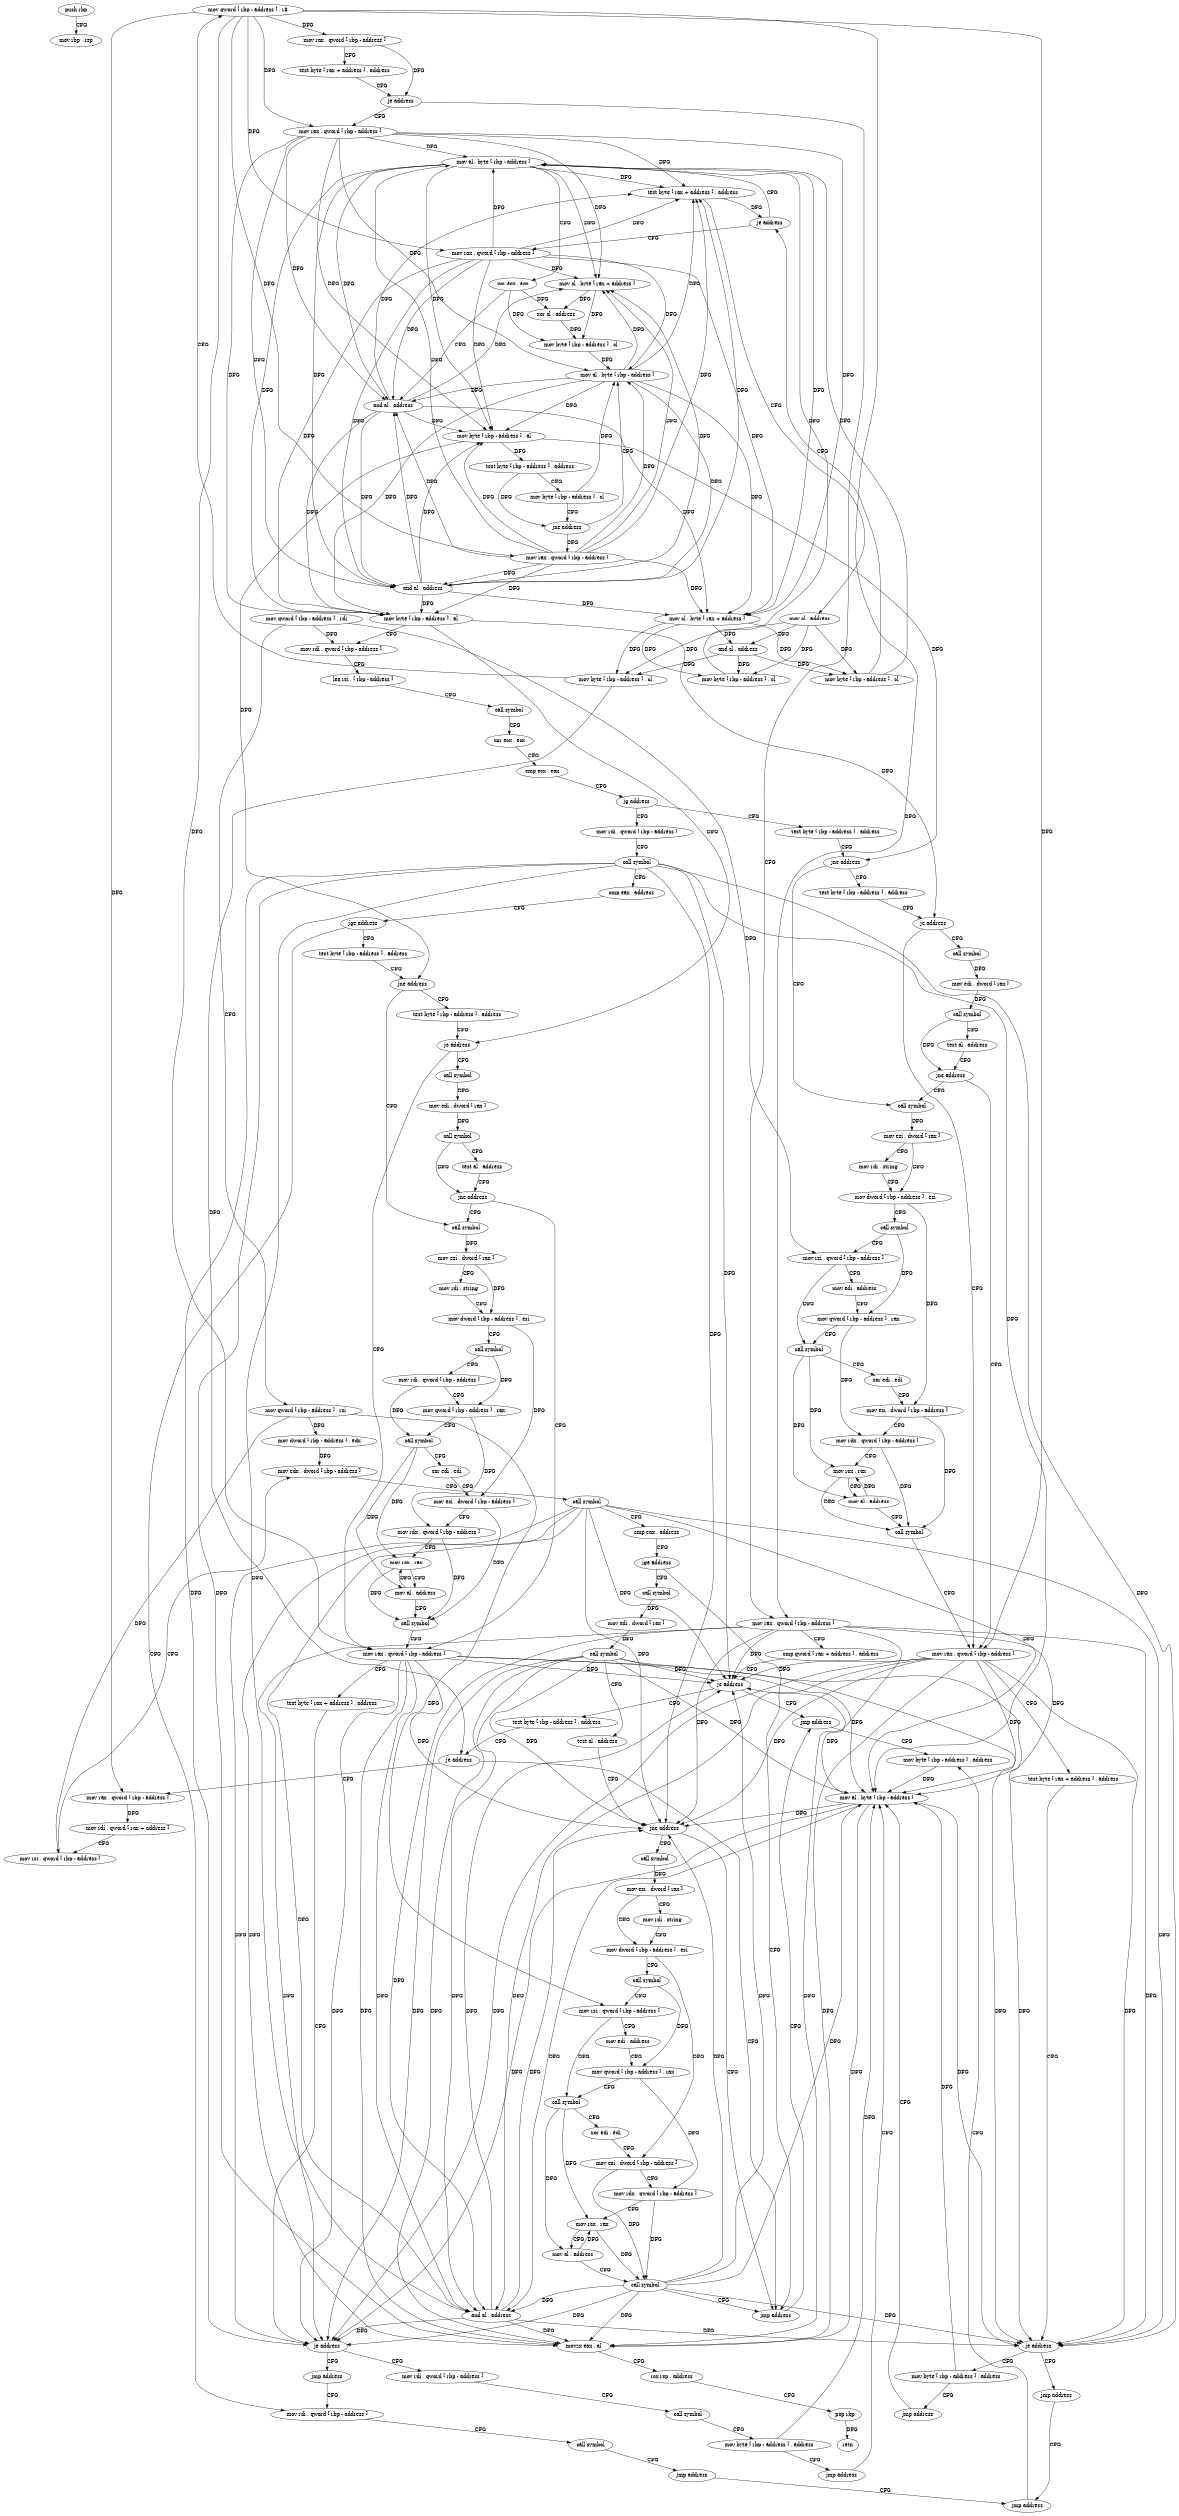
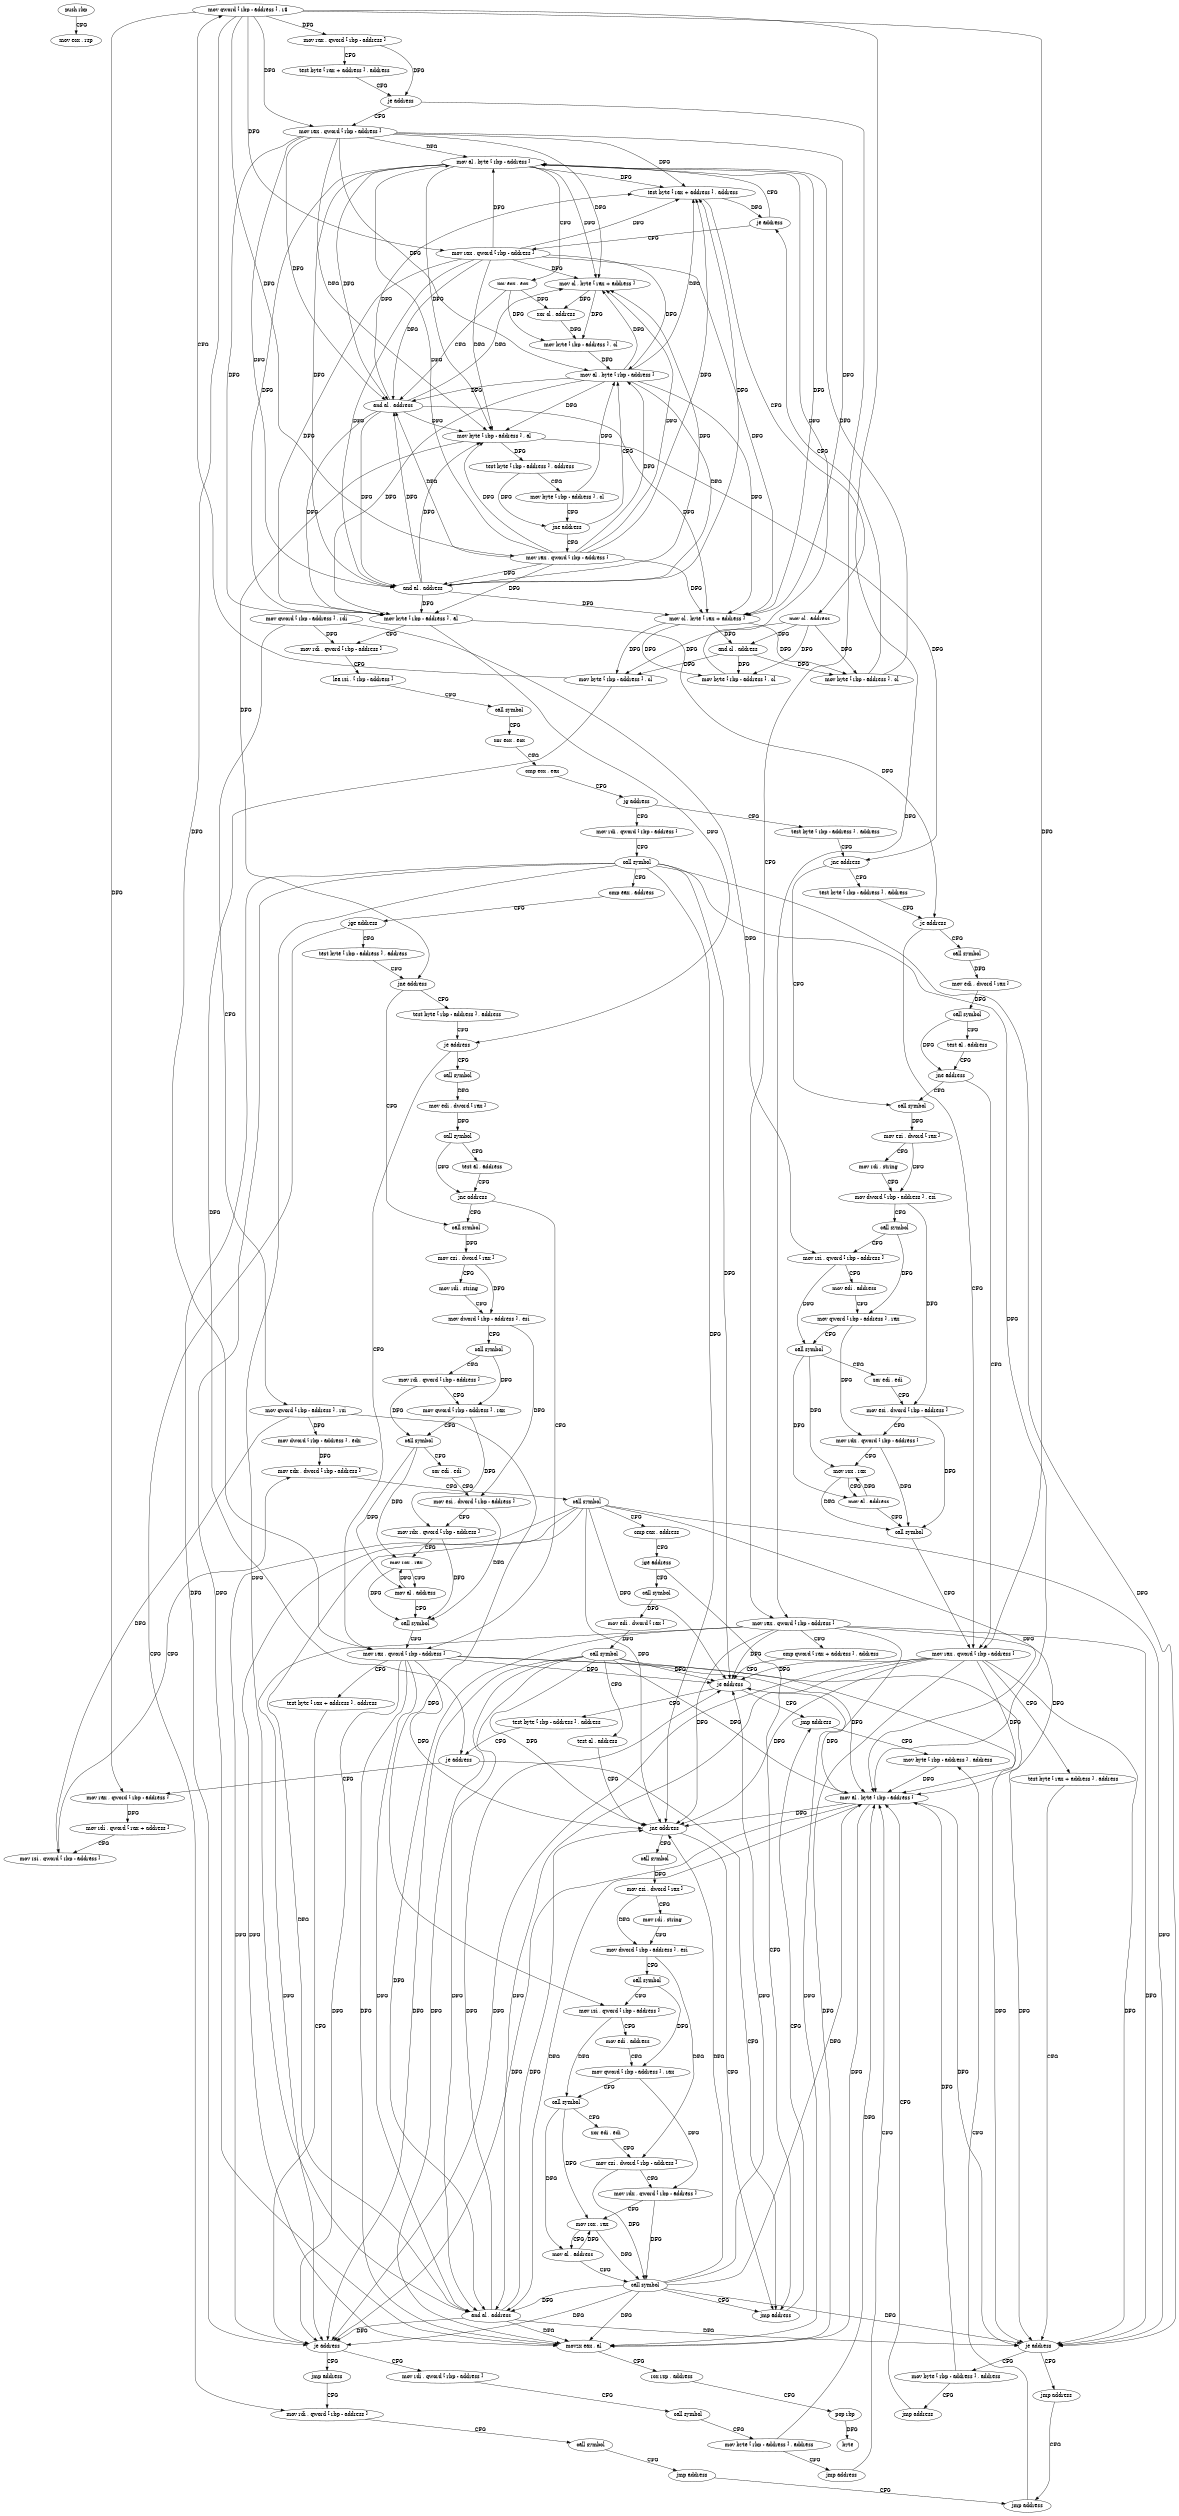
node "mov rbp , rsp": label "mov rbp , rsp" -> "mov ecx , rsp"
node "retn": label "retn" -> "byte"
